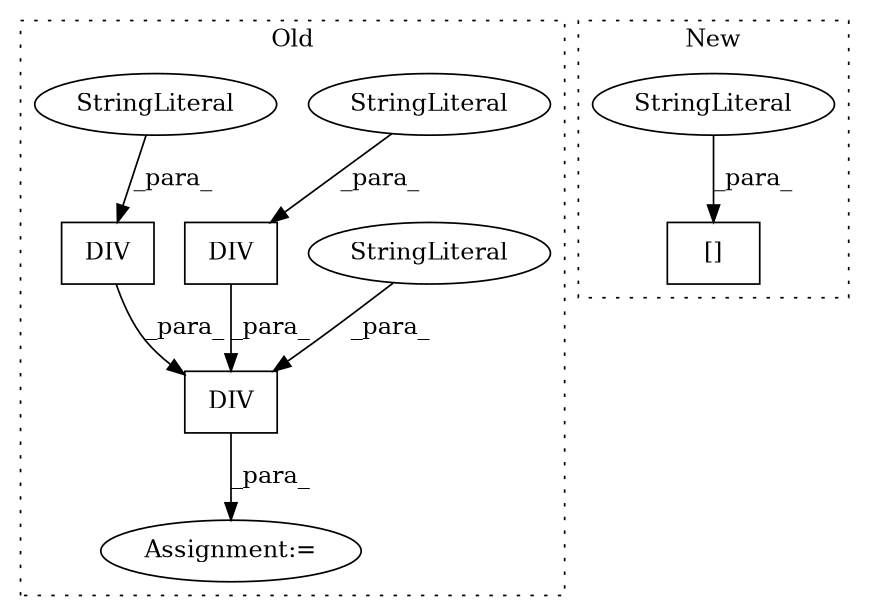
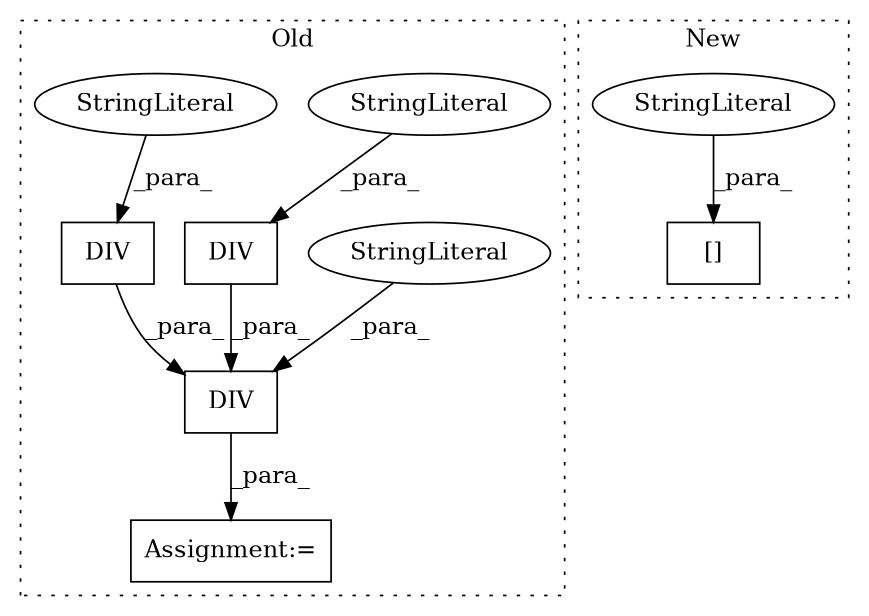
node "Assignment:=": shape ellipse -> box
